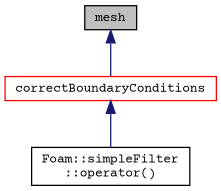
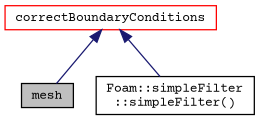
edge "correctBoundaryConditions" -> "mesh": reversed
node "Foam::simpleFilter ::operator()": label "Foam::simpleFilter ::operator()" -> "Foam::simpleFilter ::simpleFilter()"
